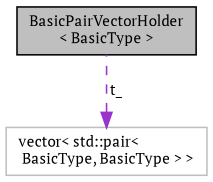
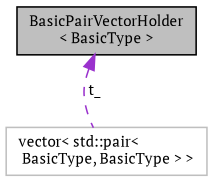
edge "BasicPairVectorHolder < BasicType >" -> "vector< std::pair< BasicType, BasicType > >": reversed
